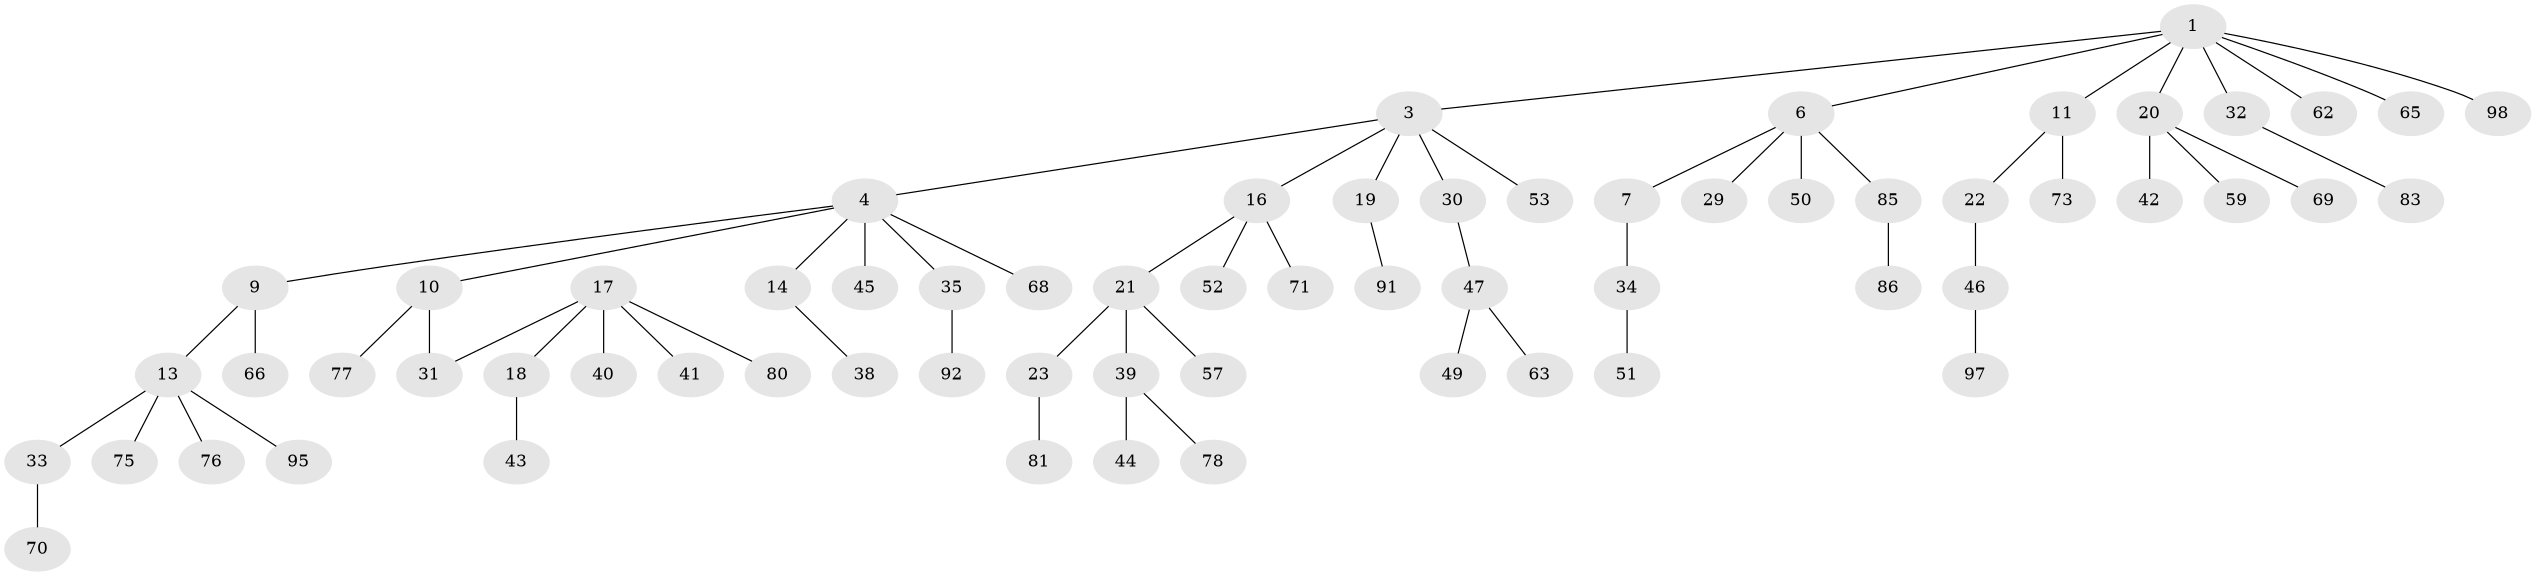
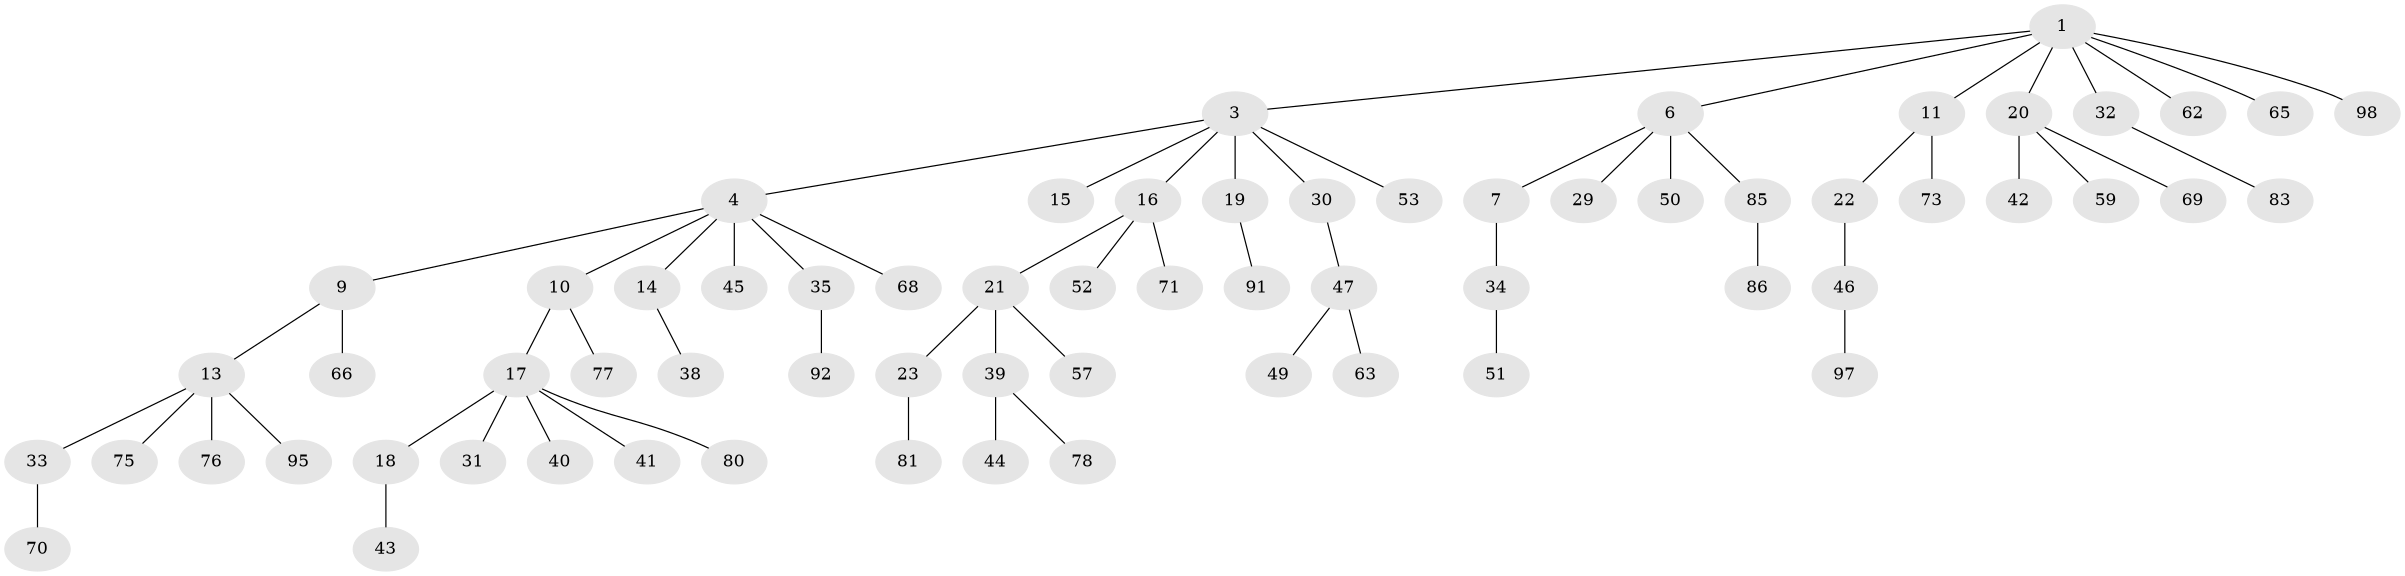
node "15": added
edge "10" -- "31": now "10" -- "17"
